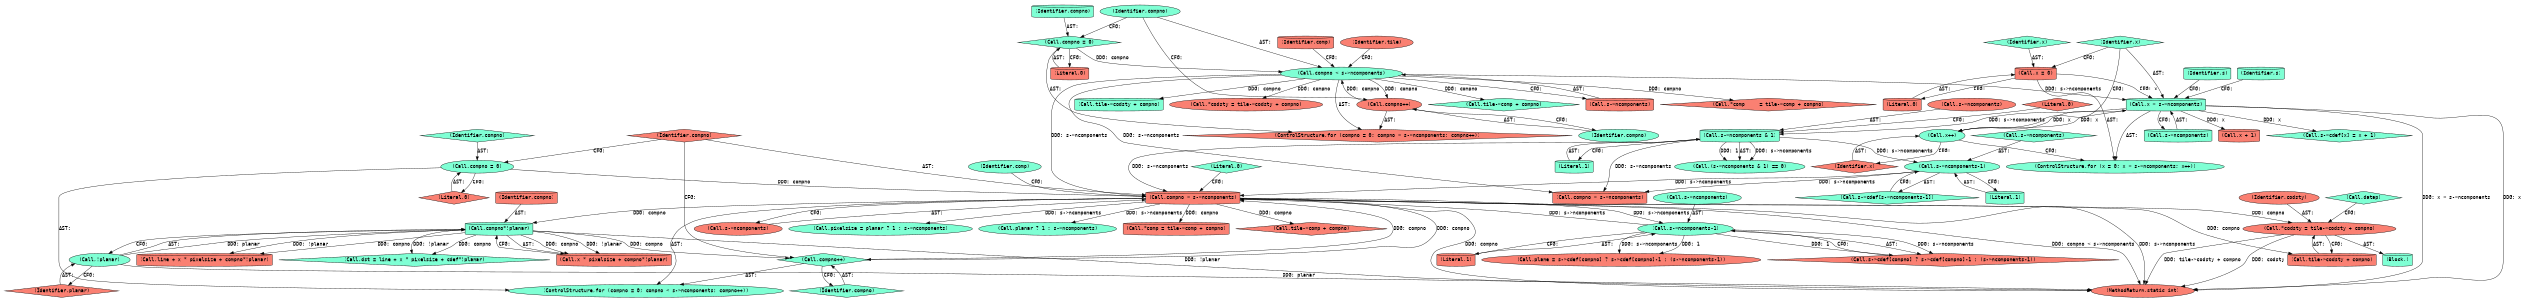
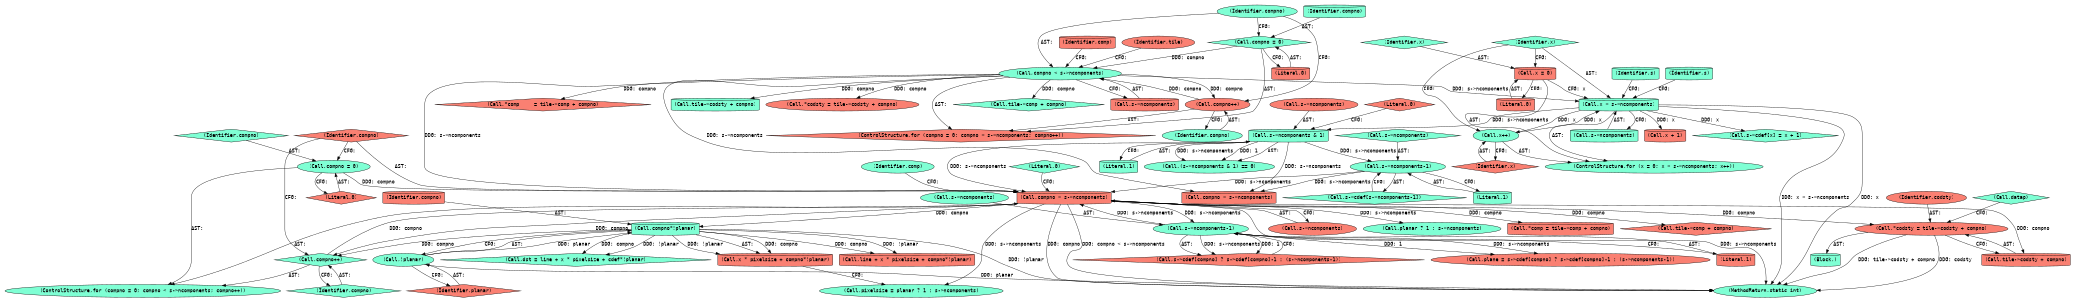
edge "(Call,x++)" -> "(ControlStructure,for (x = 0; x < s->ncomponents; x++))": label "CFG: " -> "AST: "
edge "(Call,x * pixelsize + compno*!planar)" -> "(Call,compno*!planar)": now "(Call,x * pixelsize + compno*!planar)" -> "(Call,pixelsize = planar ? 1 : s->ncomponents)"
node "(MethodReturn,static int)": fillcolor salmon -> aquamarine
